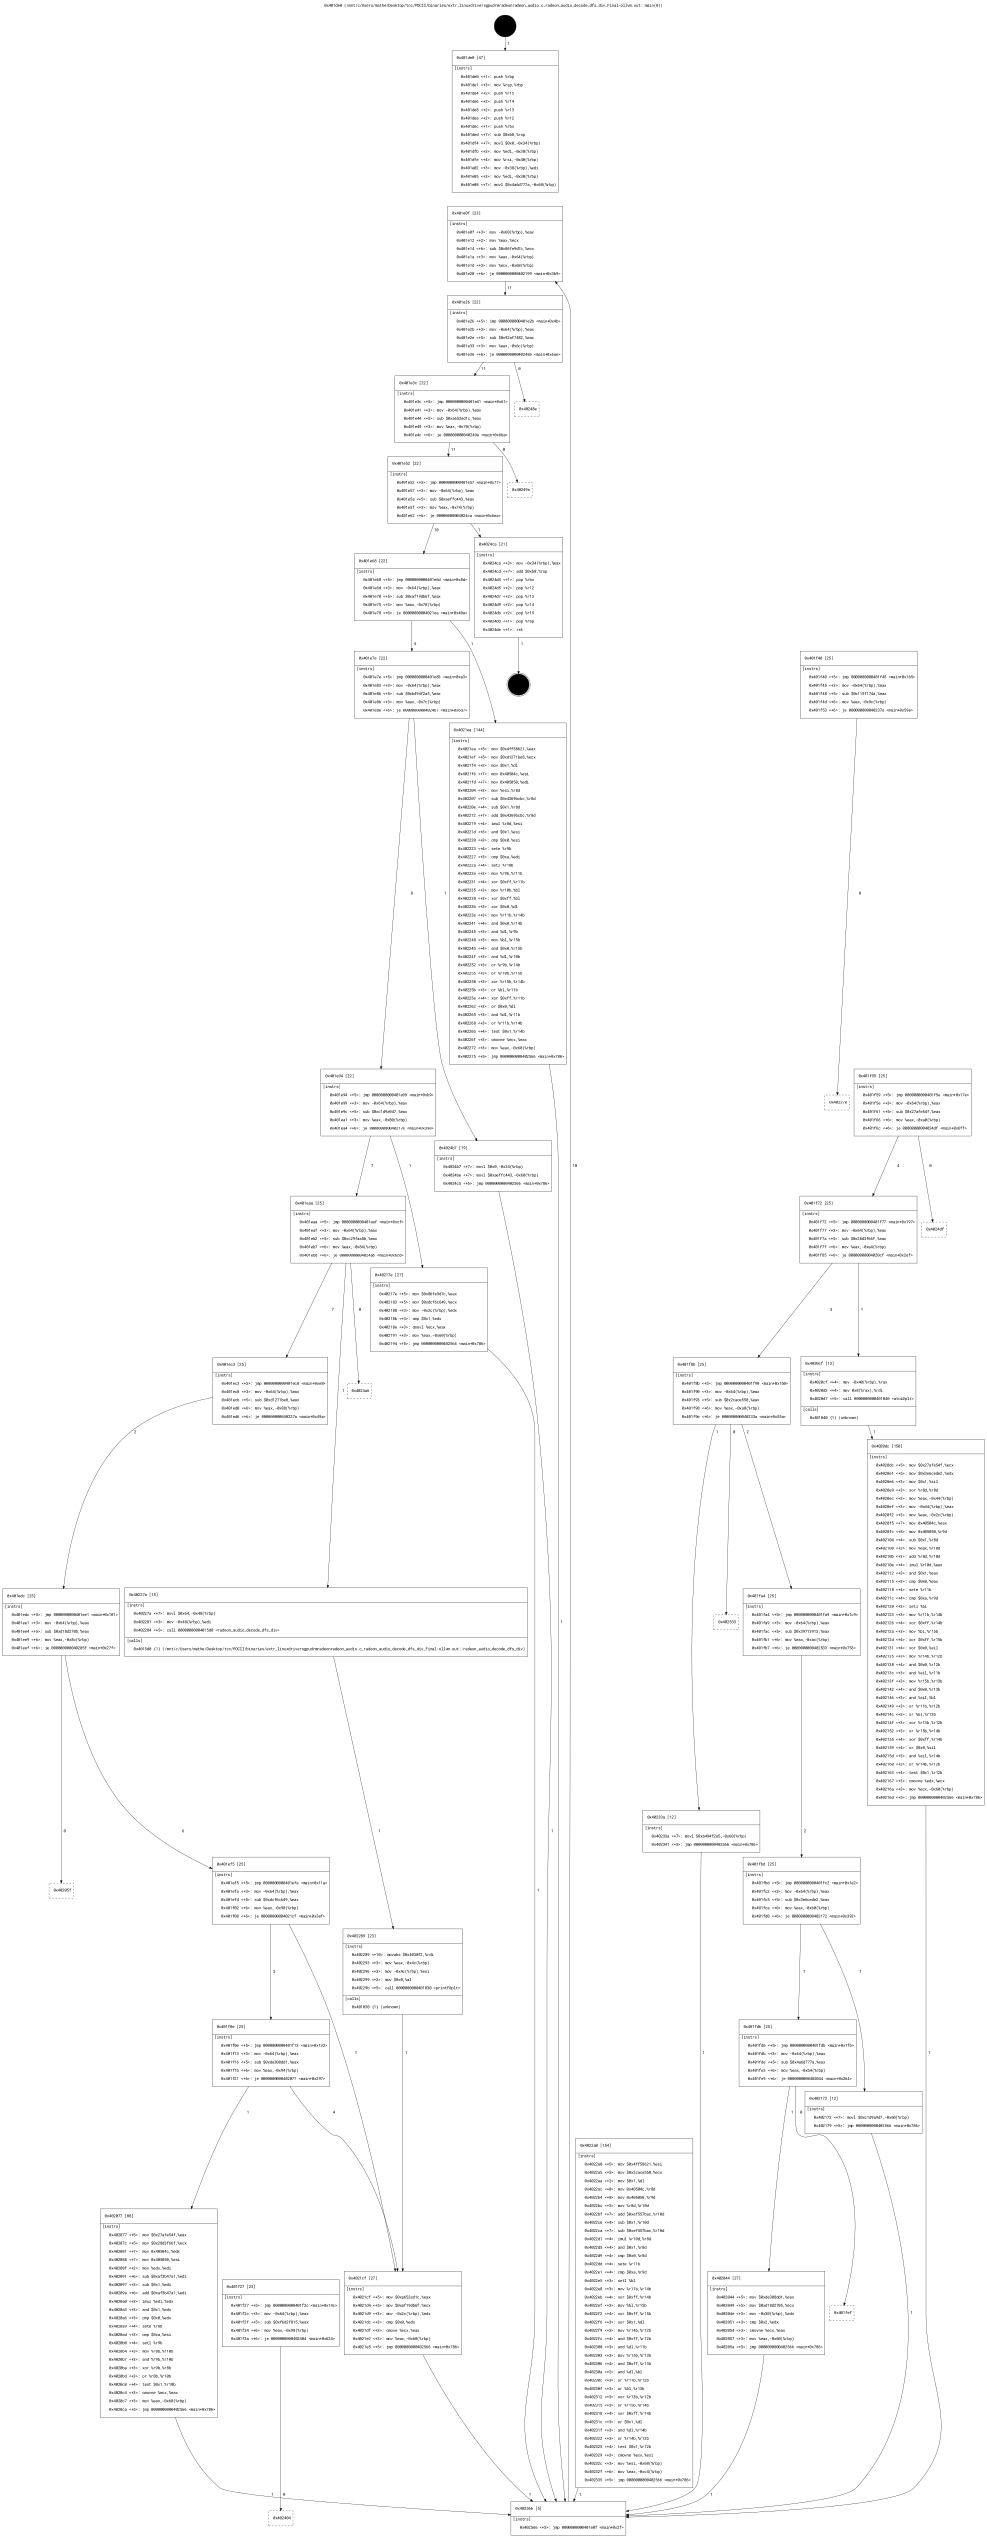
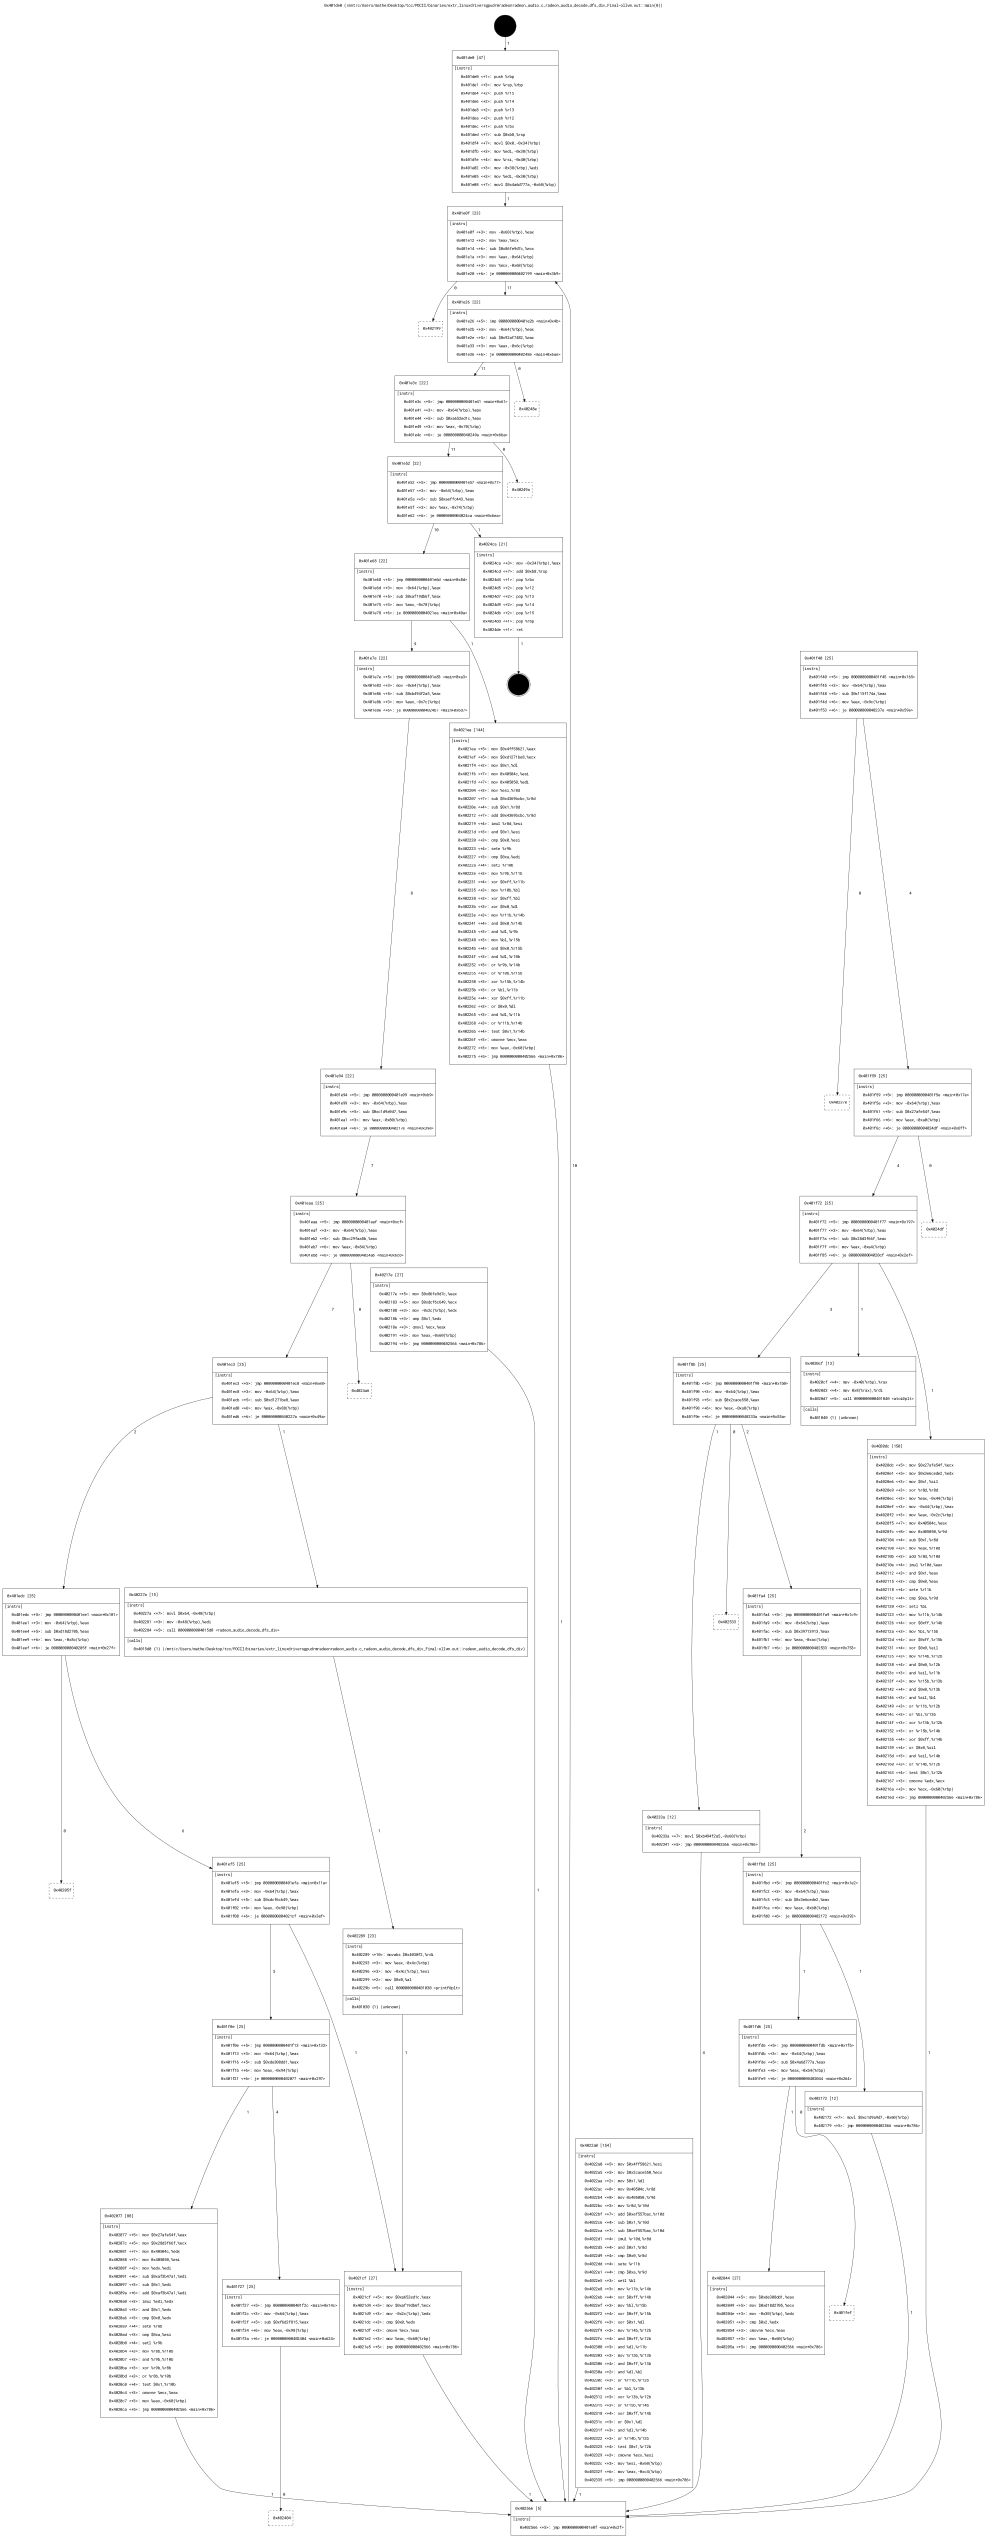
edge "0x401de0 [47]" -> "0x401e0f [23]": added, label "1"
node "0x402199": added
edge "0x401f40 [25]" -> "0x401f59 [25]": added, label "4"
node "0x4024b7 [19]": removed
edge "0x401e94 [22]" -> "0x40217e [27]": removed, label "1"
edge "0x401eaa [25]" -> "0x40227a [15]": now "0x401ec3 [25]" -> "0x40227a [15]"
edge "0x4020cf [13]" -> "0x4020dc [150]": now "0x401f72 [25]" -> "0x4020dc [150]"
edge "0x40233a [12]" -> "0x402566 [5]": label " 1" -> " 4"
edge "0x401f0e [25]" -> "0x4021cf [27]": now "0x401f0e [25]" -> "0x401f27 [25]"
edge "0x402044 [27]" -> "0x402566 [5]": removed, label "1"
